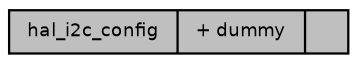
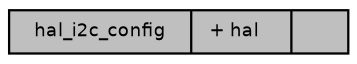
node "hal_i2c_config": text "+ dummy" -> "+ hal"
